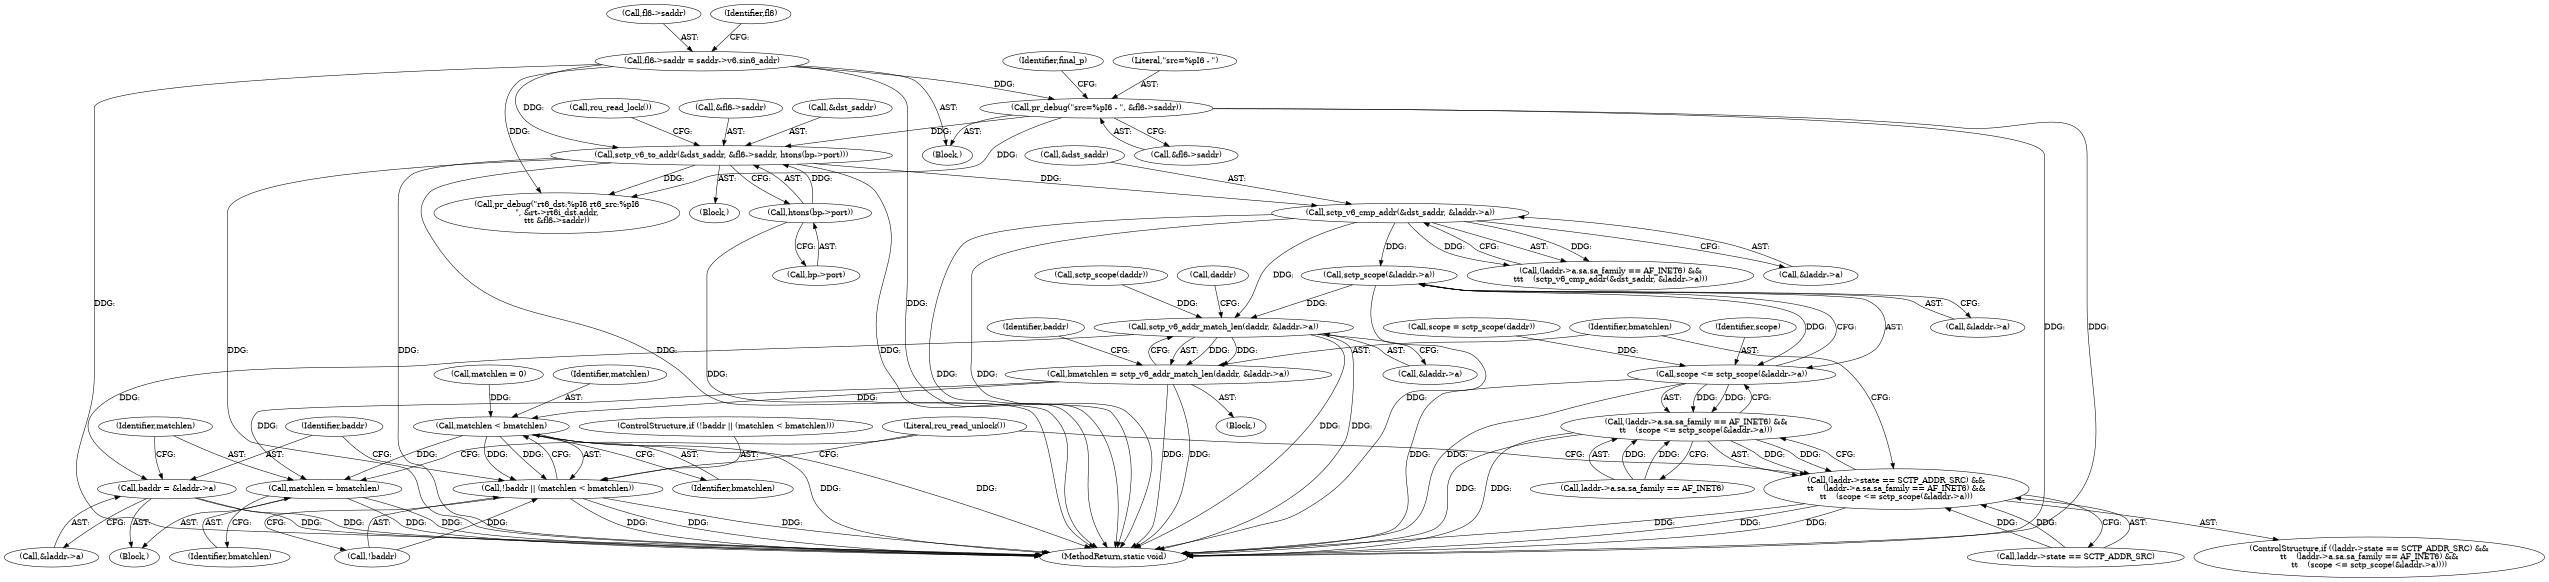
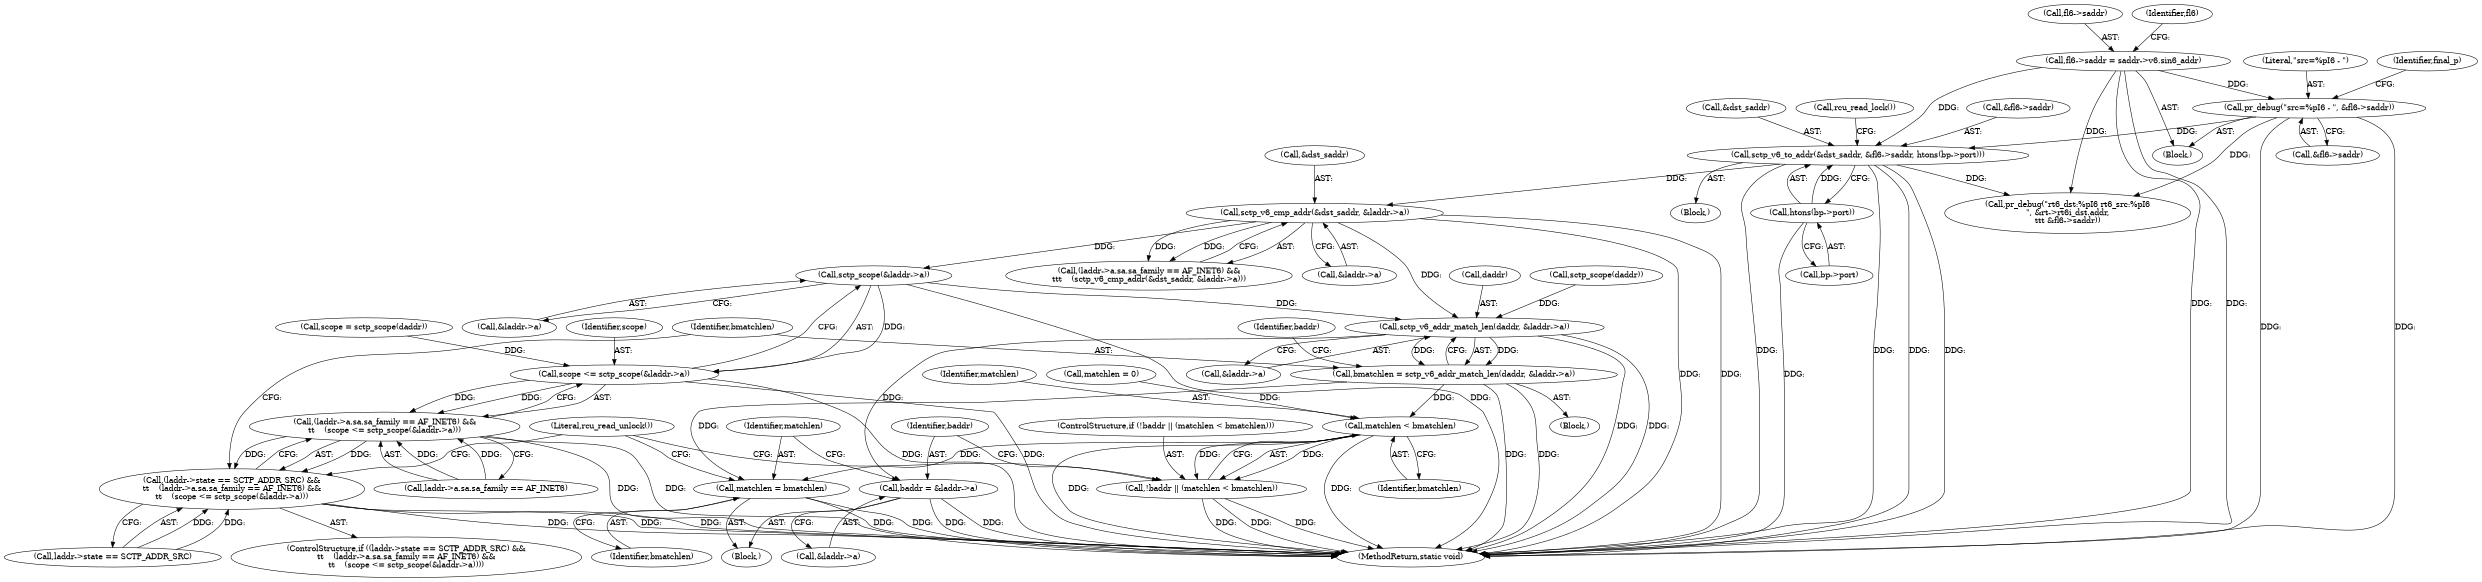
edge "(Call,daddr)" -> "(Call,sctp_v6_addr_match_len(daddr, &laddr->a))": label "CFG: " -> "AST: "
node "(Call,!baddr)": removed
